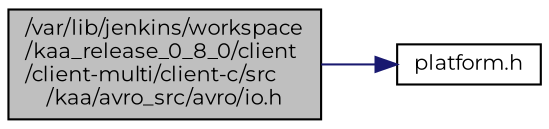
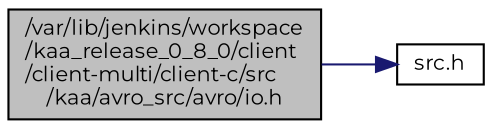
node "platform.h": label "platform.h" -> "src.h"
